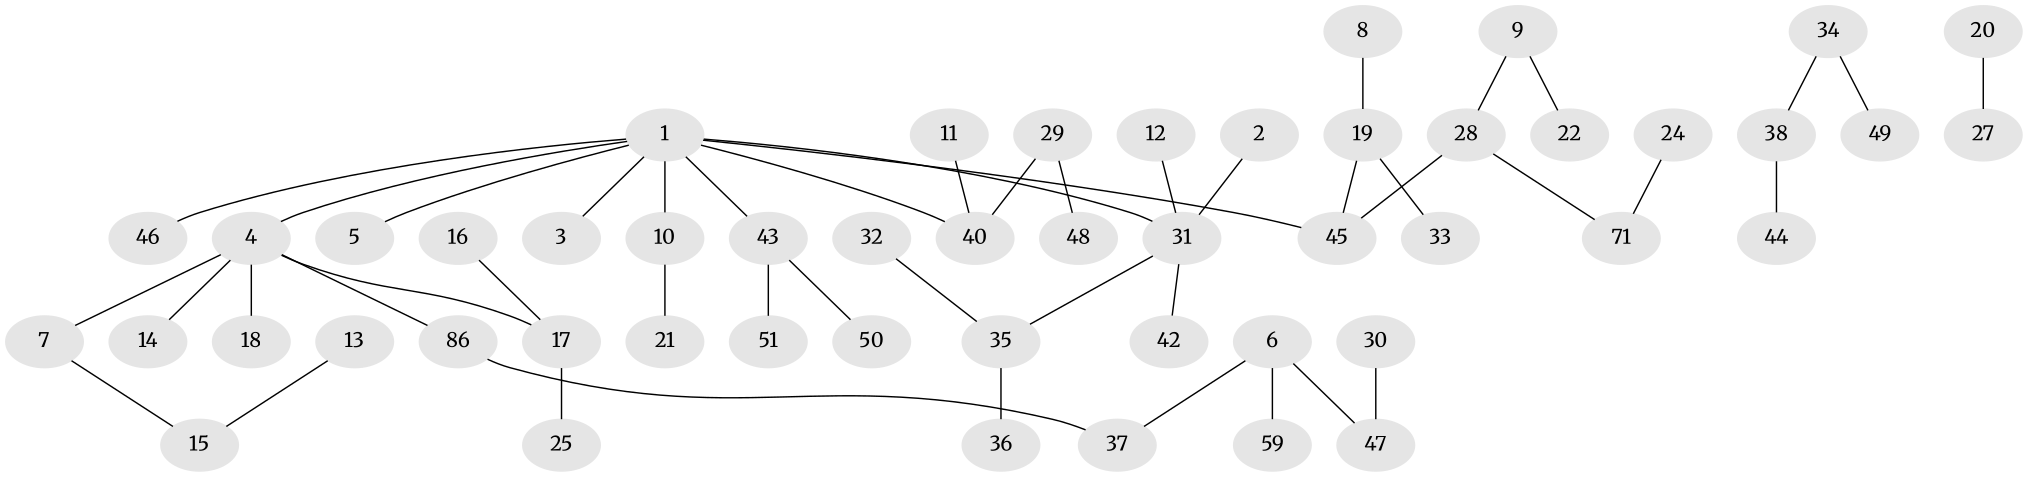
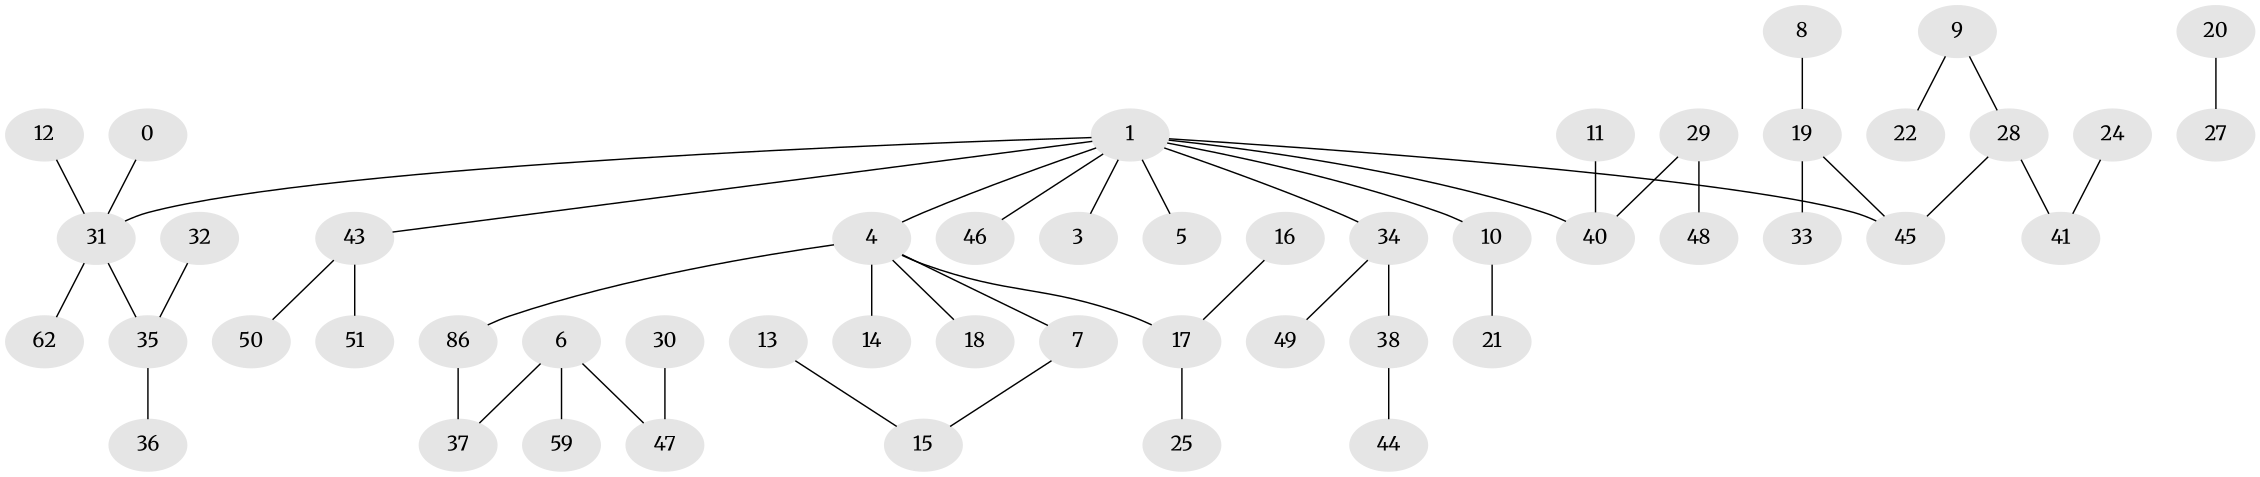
node "2": label "2" -> "0"
edge "1" -- "34": added
node "71": label "71" -> "41"
node "42": label "42" -> "62"
